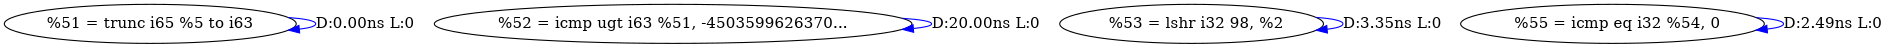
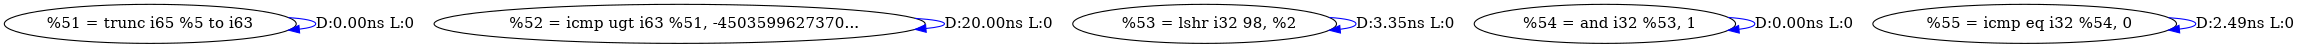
node "%52 = icmp ugt i63 %51, -4503599626370...": label "%52 = icmp ugt i63 %51, -4503599626370..." -> "%52 = icmp ugt i63 %51, -4503599627370..."
node "%54 = and i32 %53, 1": added
